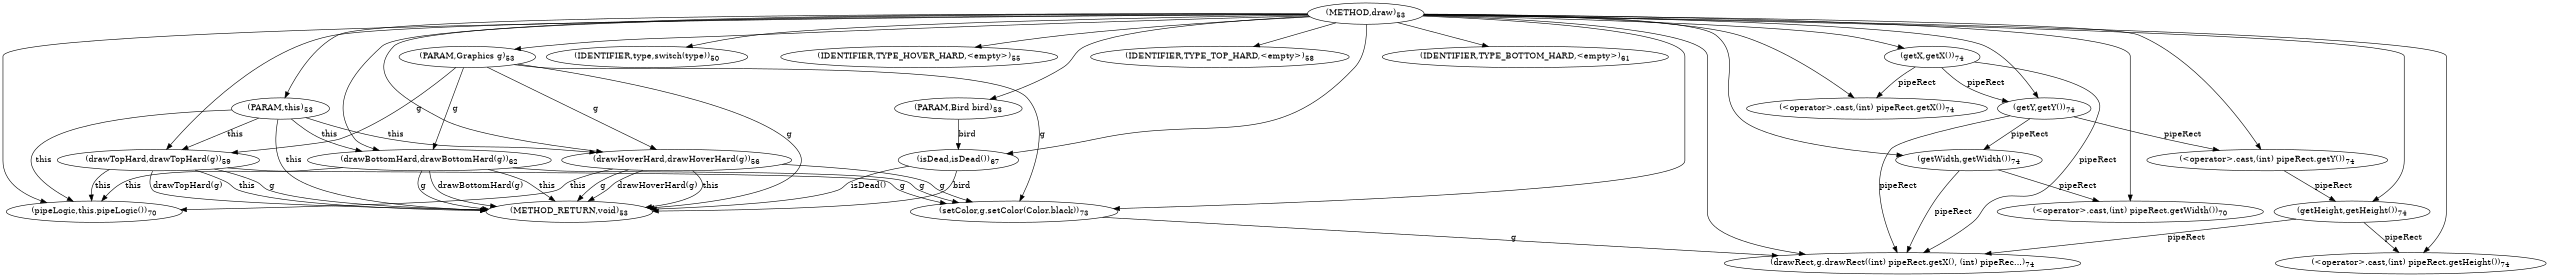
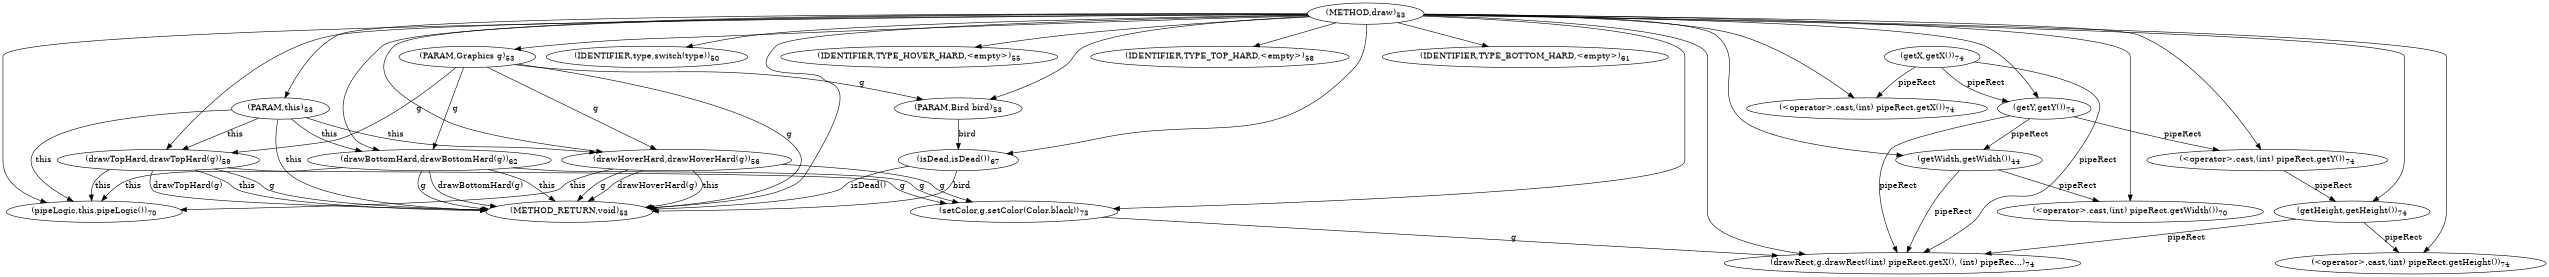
edge "(METHOD,draw)" -> "(getX,getX())": now "(METHOD,draw)" -> "(METHOD_RETURN,void)"
edge "(PARAM,Graphics g)" -> "(setColor,g.setColor(Color.black))": now "(PARAM,Graphics g)" -> "(PARAM,Bird bird)"
node "(getWidth,getWidth())": text "74" -> "44"
